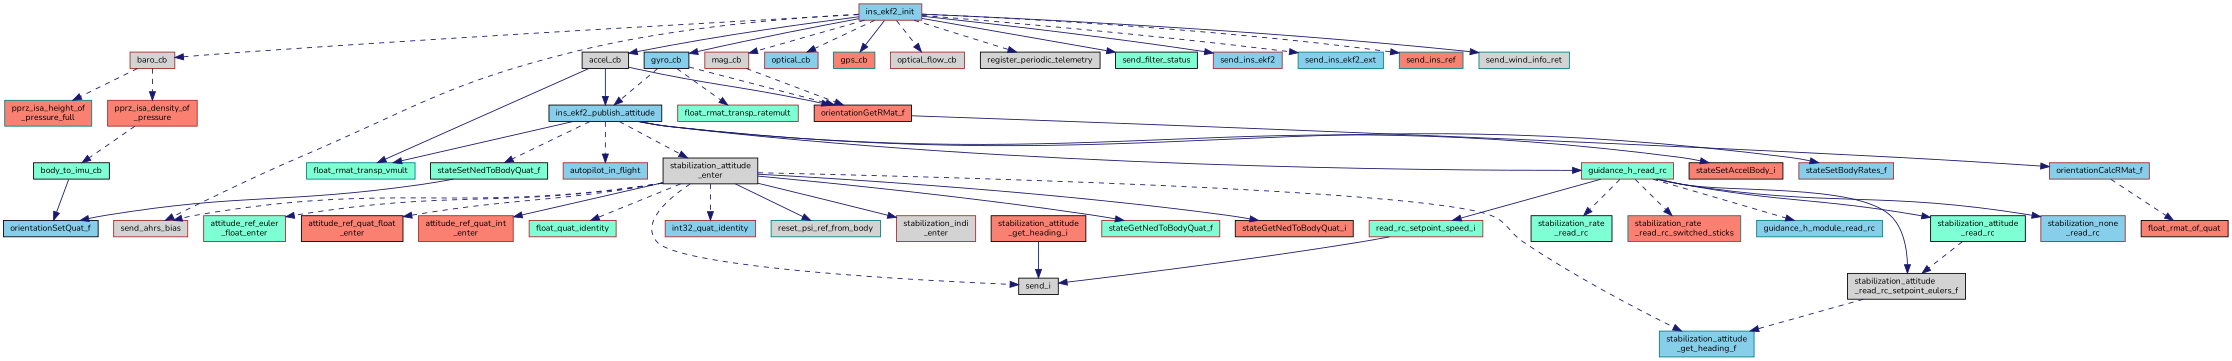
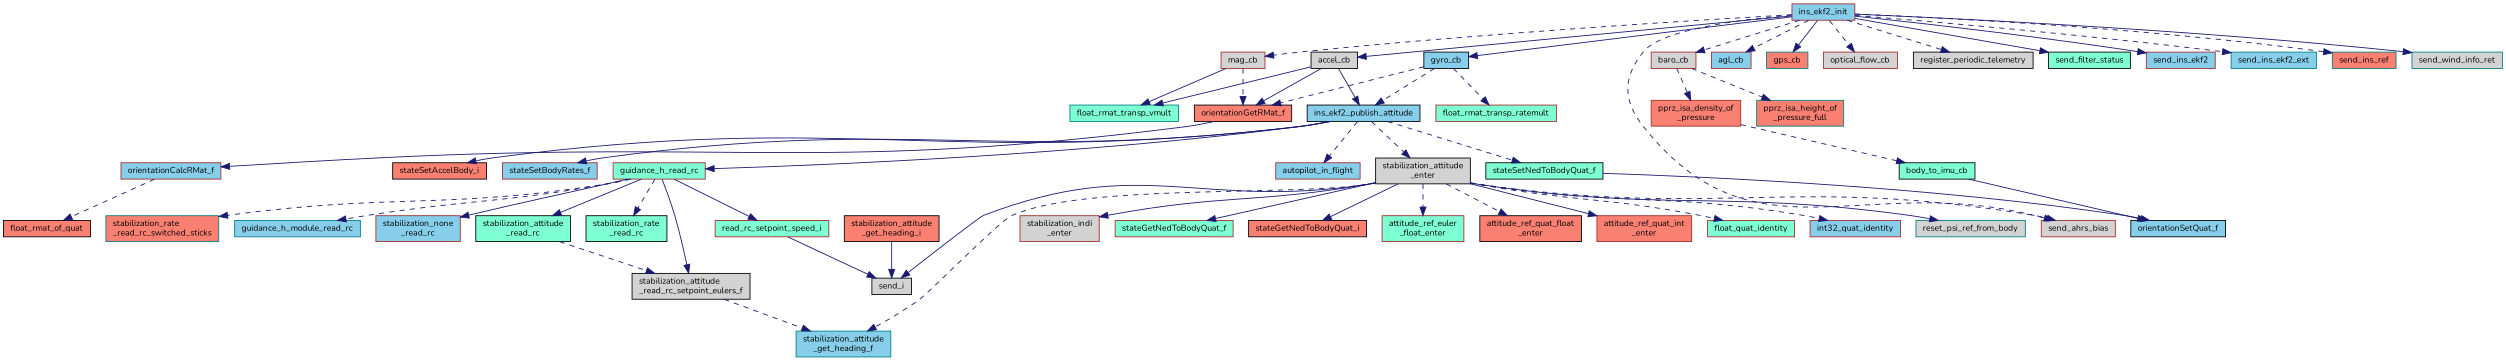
node "optical_cb": label "optical_cb" -> "agl_cb"
edge "ins_ekf2_publish_attitude" -> "float_rmat_transp_vmult": now "mag_cb" -> "float_rmat_transp_vmult"
edge "stabilization_attitude _enter" -> "send_i": style dashed -> solid
